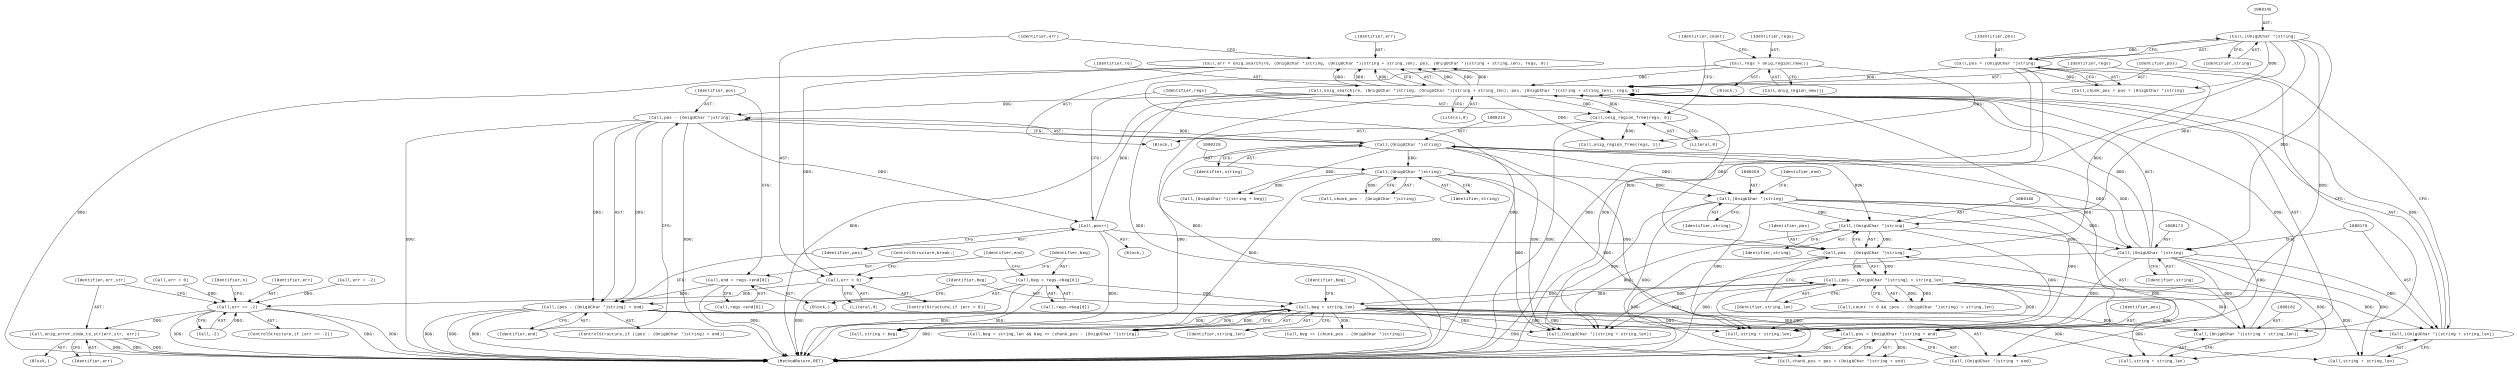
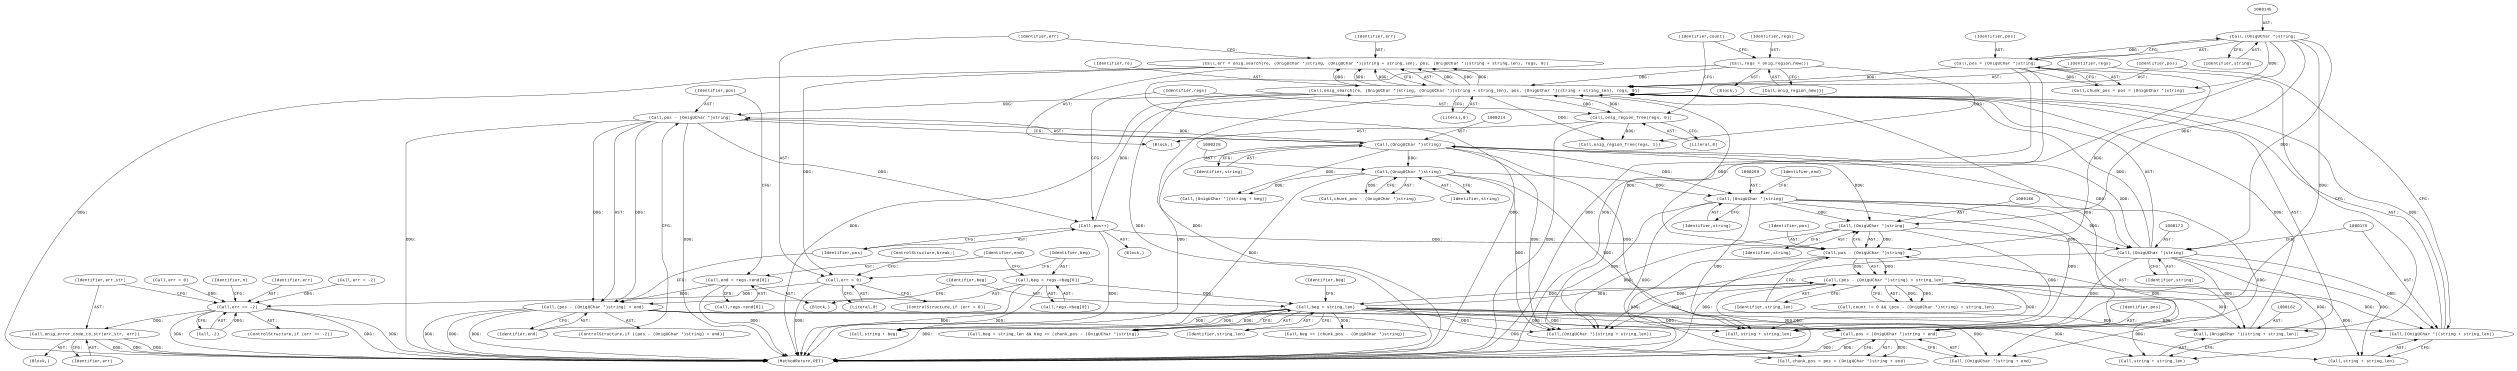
edge "(Call,err < 0)" -> "(ControlStructure,if (err < 0))": label "AST: " -> "CFG: "
edge "(Call,(pos - (OnigUChar *)string) < end)" -> "(Call,(OnigUChar *)string + end)": label "AST: " -> "DDG: "
